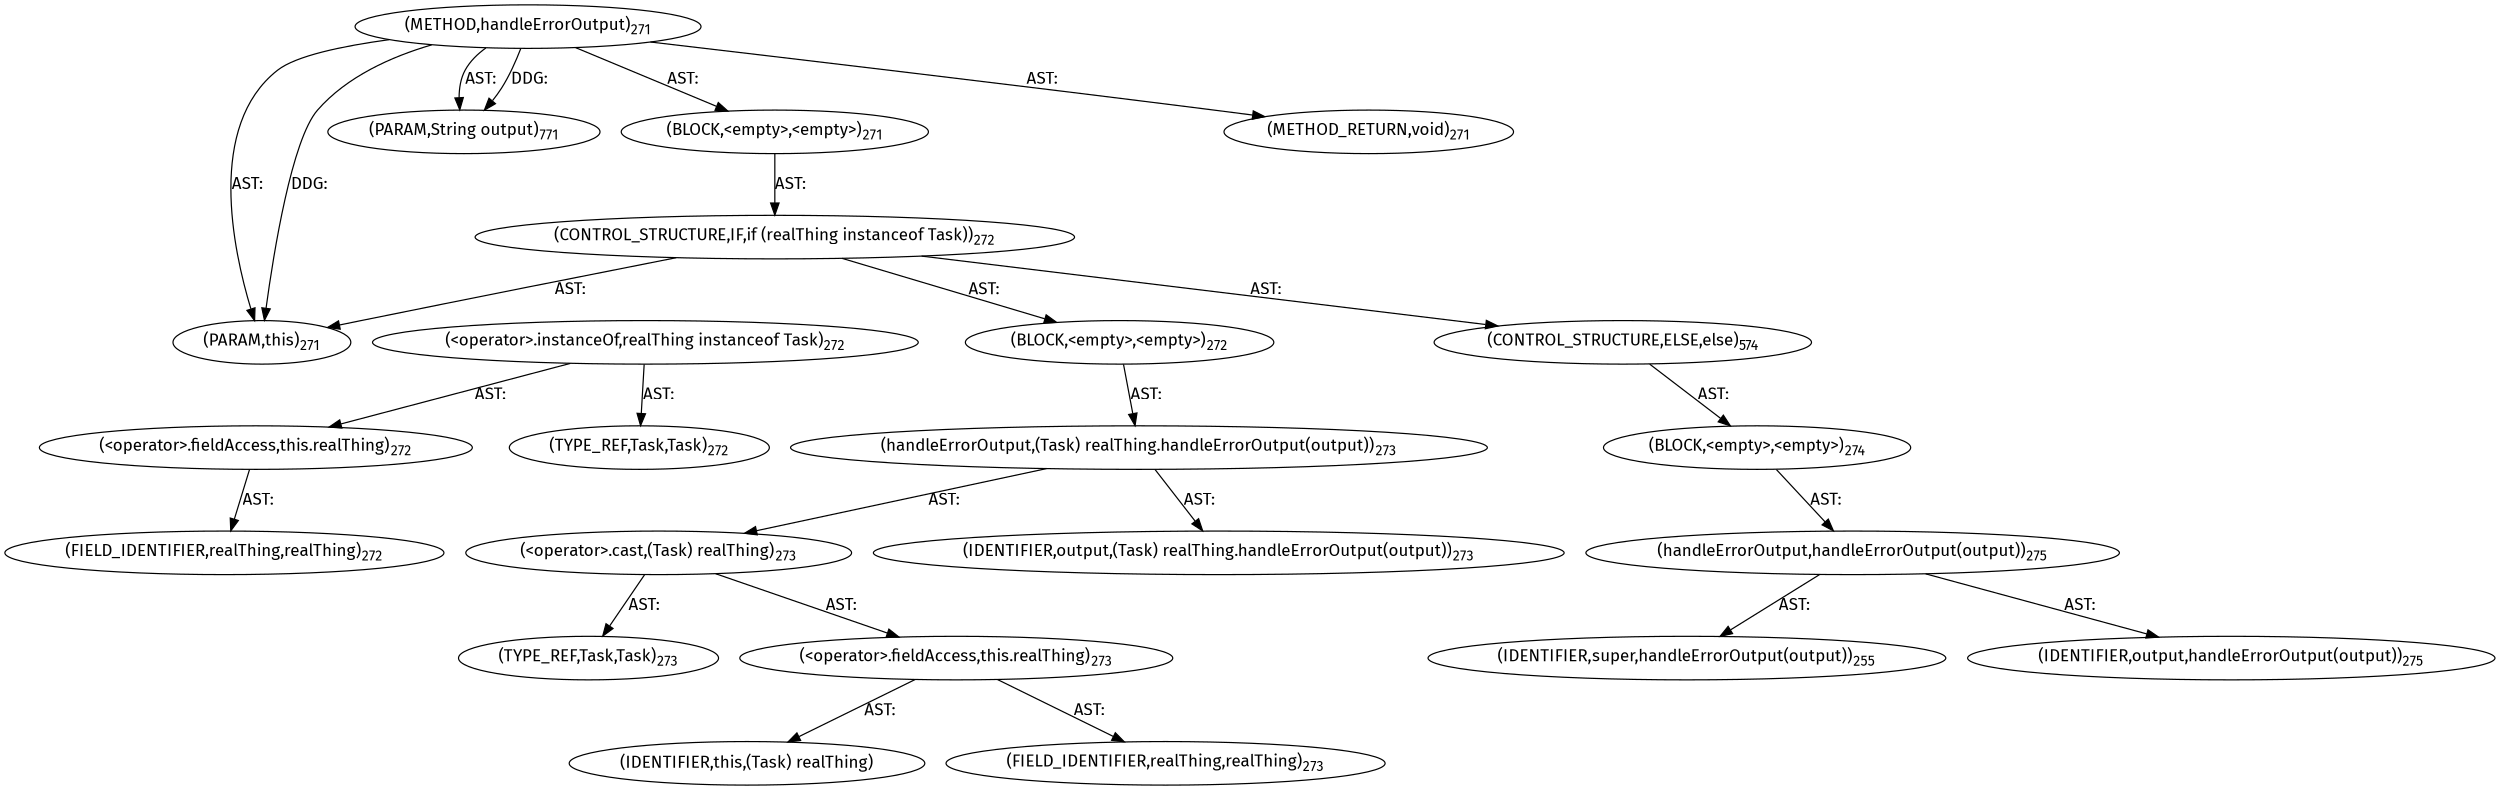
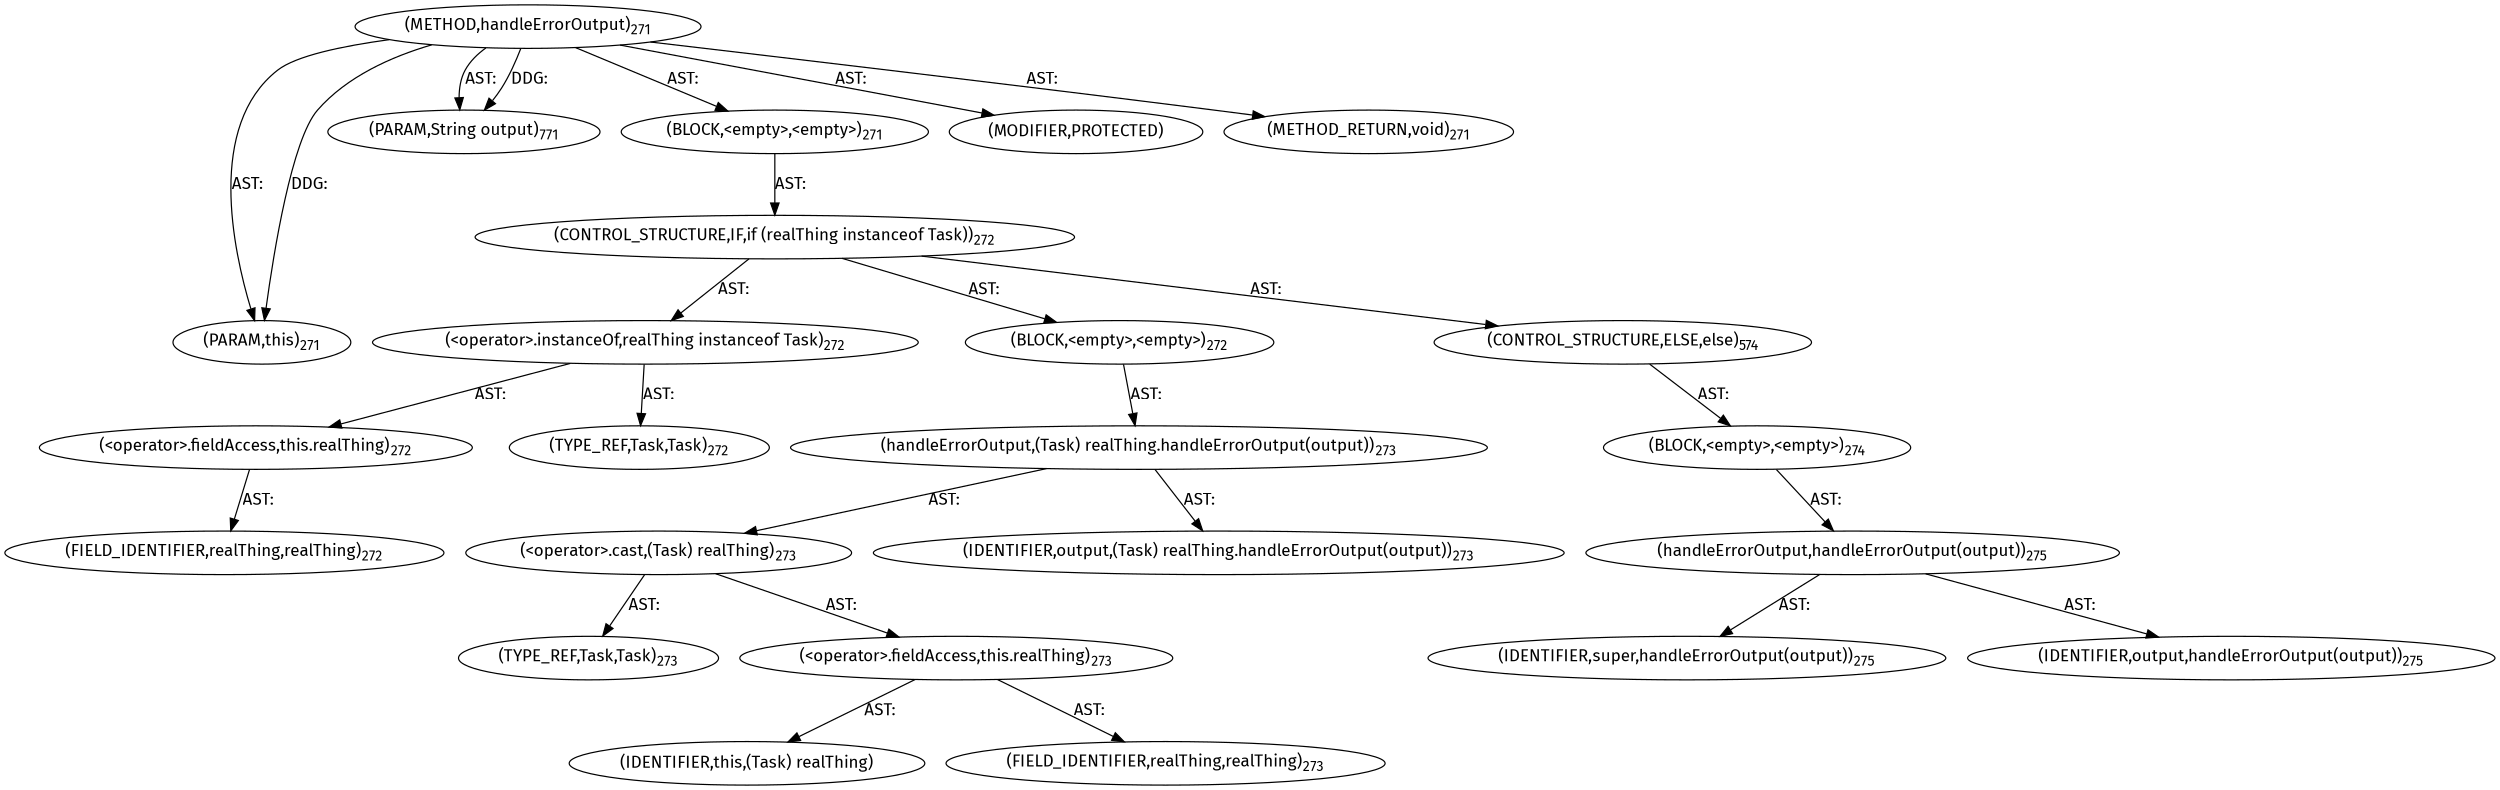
node "(MODIFIER,PROTECTED)": added
edge "(CONTROL_STRUCTURE,IF,if (realThing instanceof Task))" -> "(PARAM,this)": now "(CONTROL_STRUCTURE,IF,if (realThing instanceof Task))" -> "(<operator>.instanceOf,realThing instanceof Task)"
node "(IDENTIFIER,super,handleErrorOutput(output))": text "255" -> "275"
